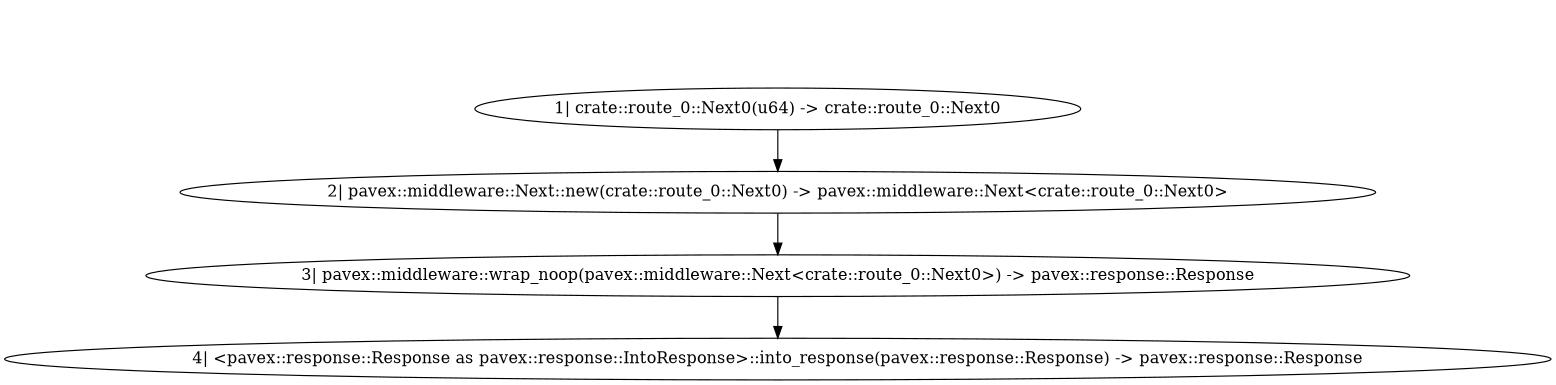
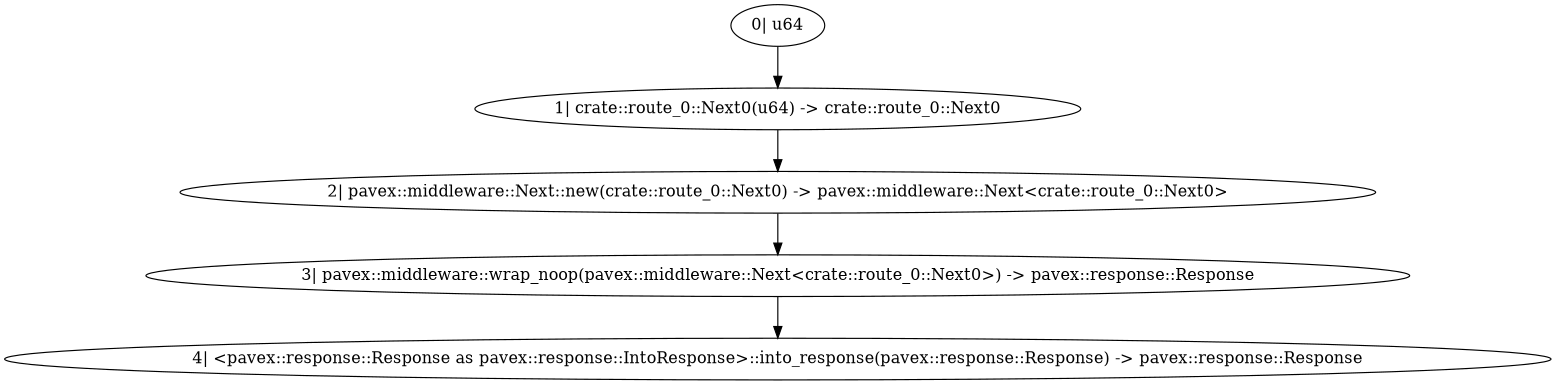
node "0| u64": added
